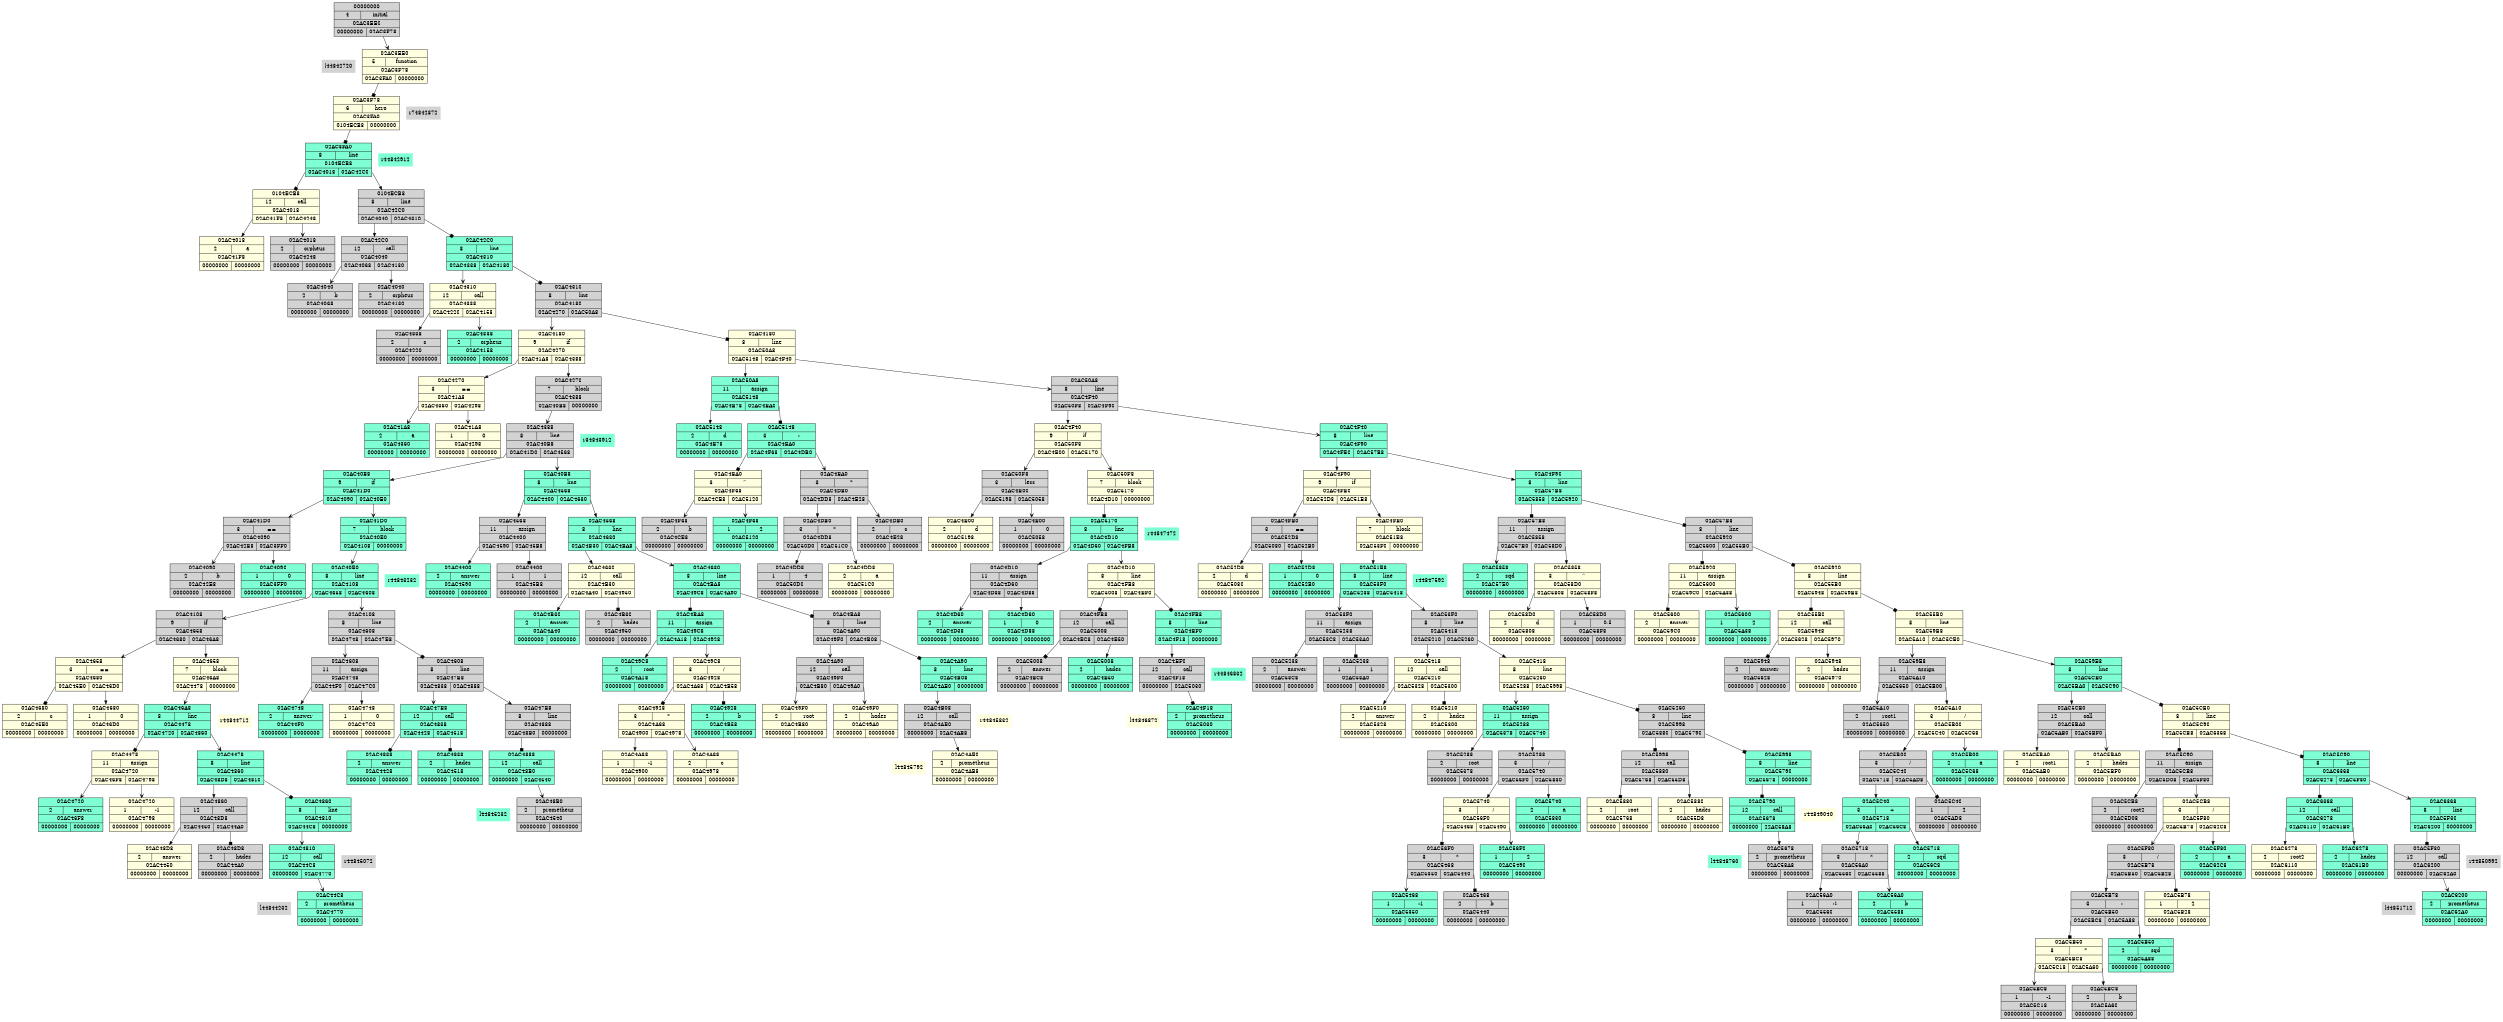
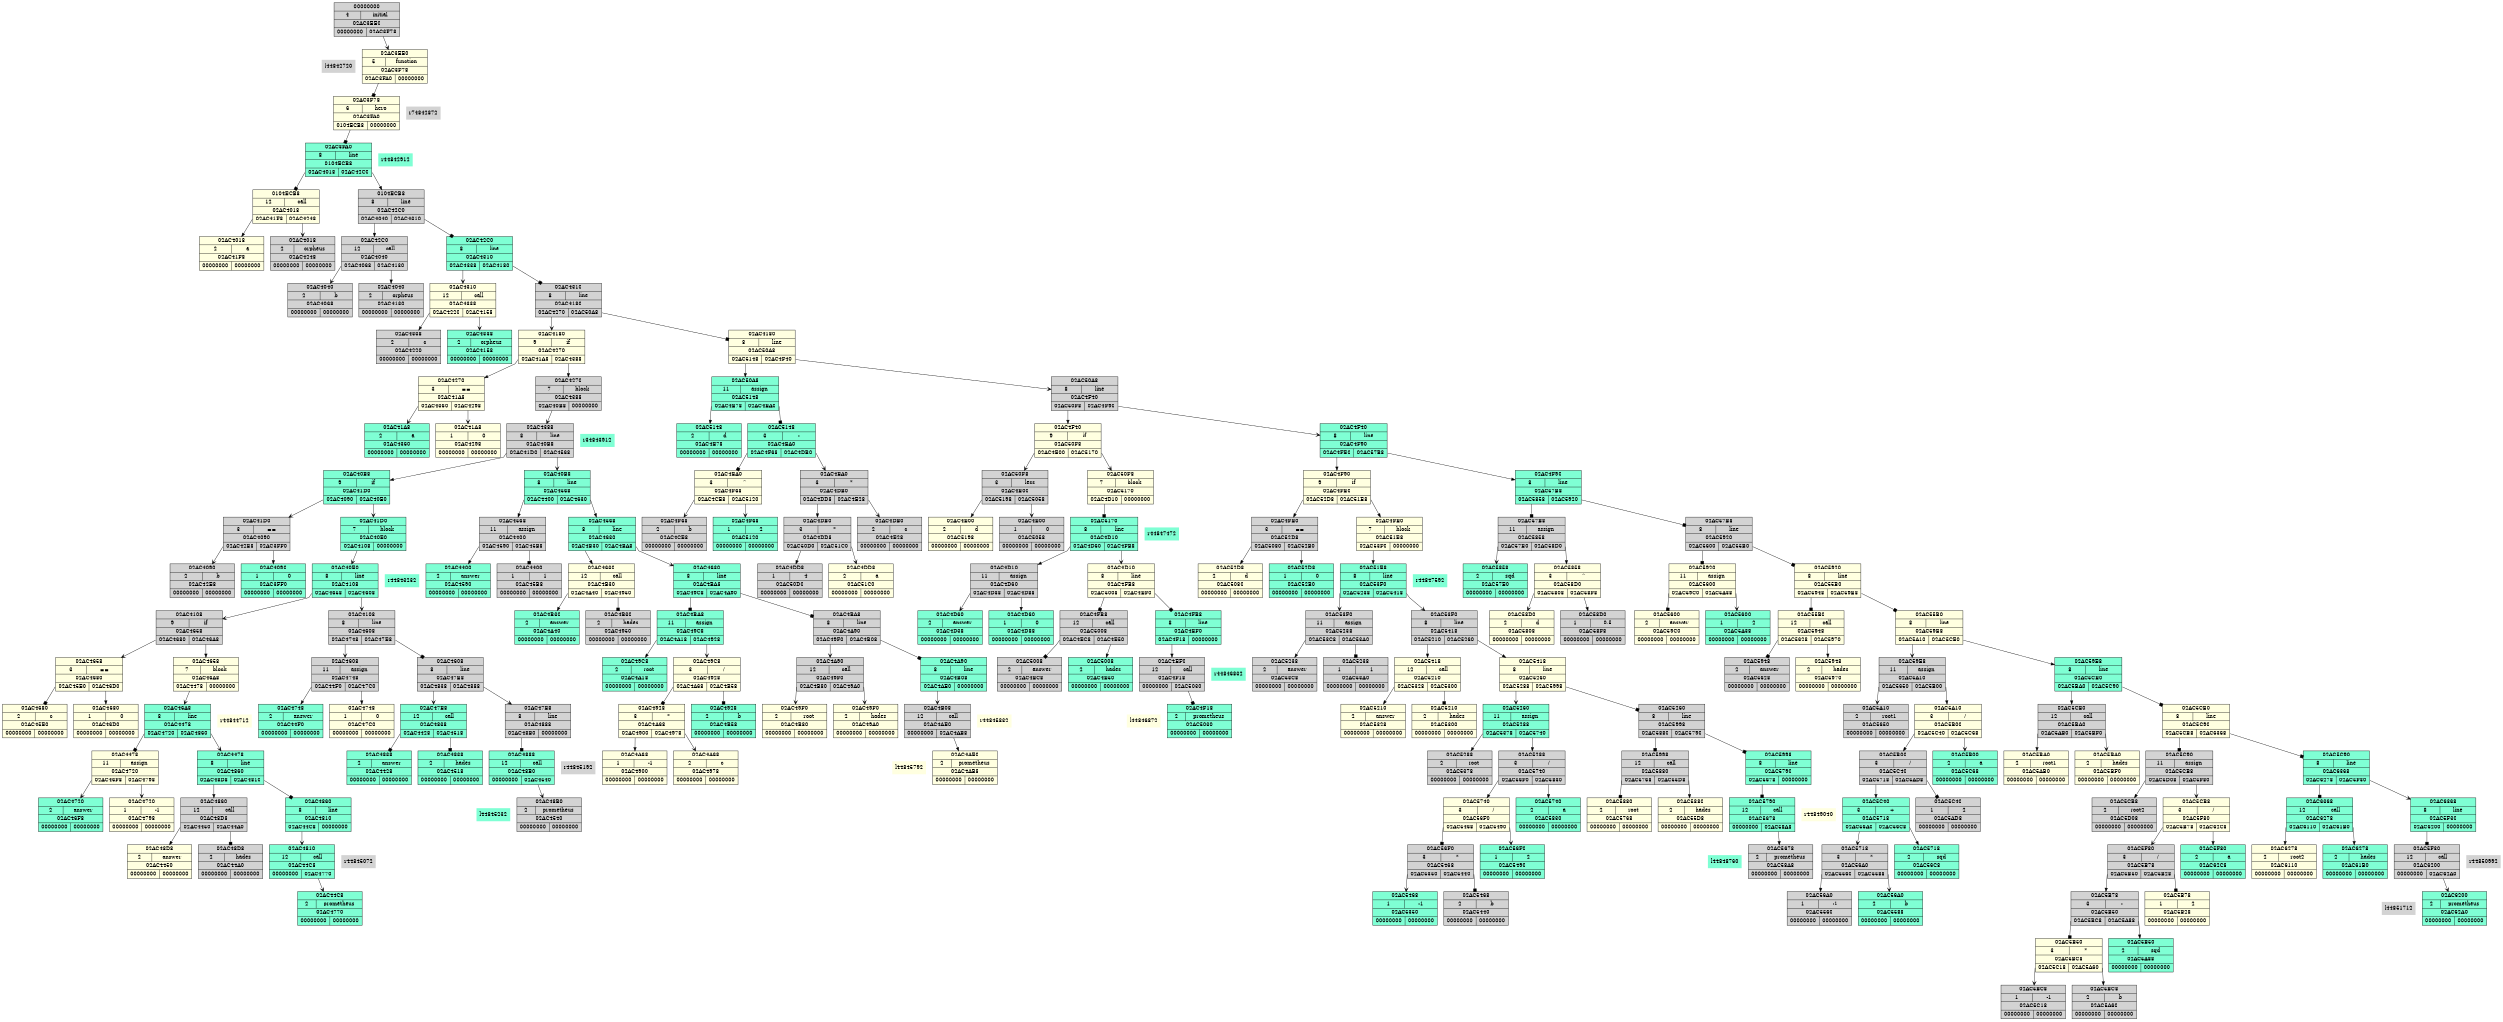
node "r44845192": added
node "02AC5790": text "22AC58A8" -> "02AC58A8"
node "l44844232": removed
